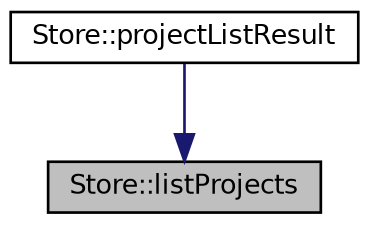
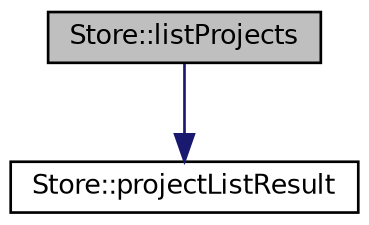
edge "Store::projectListResult" -> "Store::listProjects": reversed
